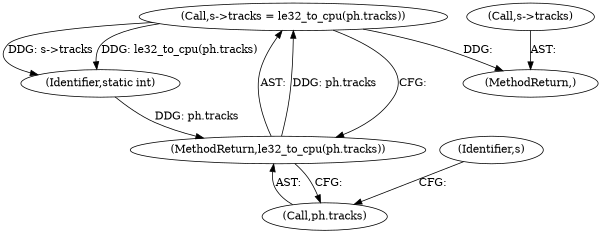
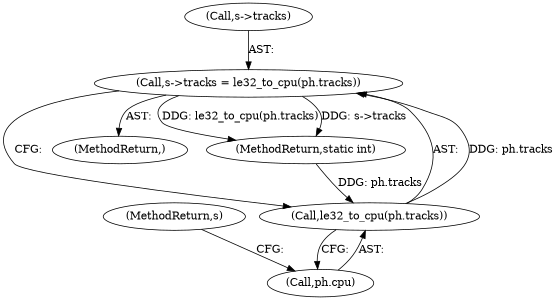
edge "(Call,s->tracks)" -> "(MethodReturn,)": now "(Call,s->tracks)" -> "(Call,s->tracks = le32_to_cpu(ph.tracks))"
edge "(Call,s->tracks = le32_to_cpu(ph.tracks))" -> "(MethodReturn,)": label "DDG: " -> "AST: "
node "(Identifier,static int)": label "(Identifier,static int)" -> "(MethodReturn,static int)"
node "(MethodReturn,le32_to_cpu(ph.tracks))": label "(MethodReturn,le32_to_cpu(ph.tracks))" -> "(Call,le32_to_cpu(ph.tracks))"
node "(Identifier,s)": label "(Identifier,s)" -> "(MethodReturn,s)"
node "(Call,ph.tracks)": label "(Call,ph.tracks)" -> "(Call,ph.cpu)"
